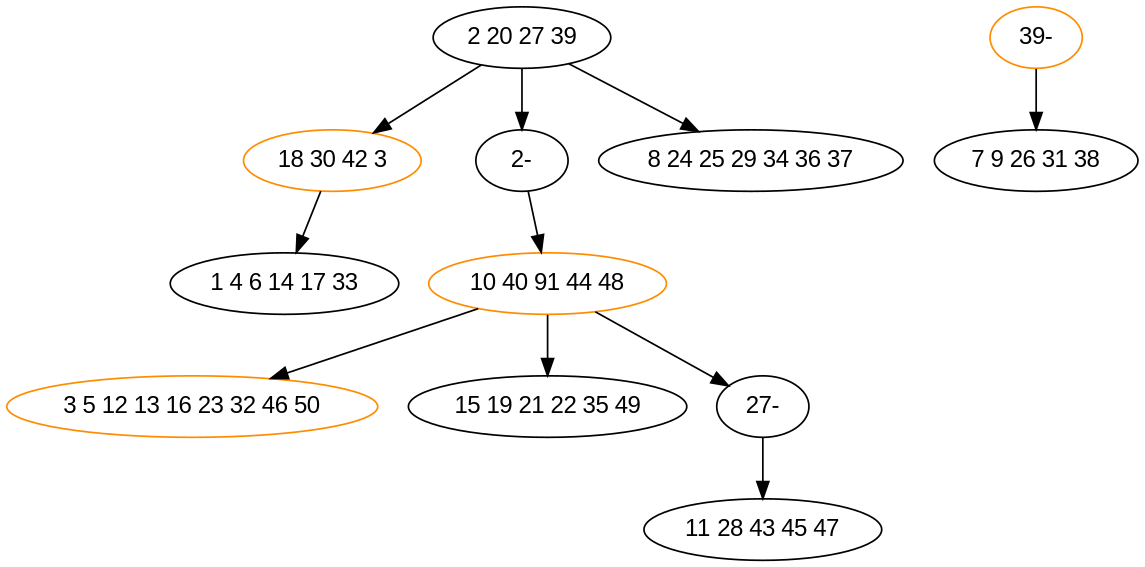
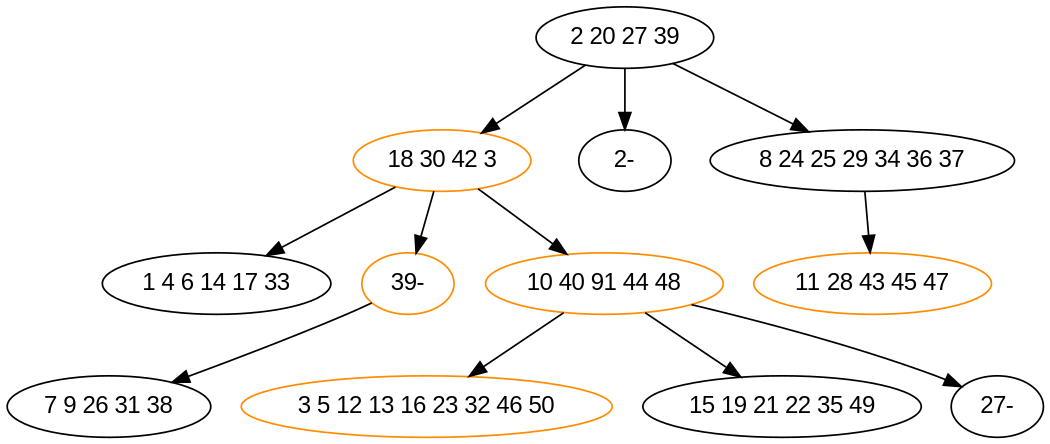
edge "2-" -> "10 40 91 44 48": now "18 30 42 3" -> "10 40 91 44 48"
edge "18 30 42 3" -> "39-": added
edge "27-" -> "11 28 43 45 47": now "8 24 25 29 34 36 37" -> "11 28 43 45 47"
node "11 28 43 45 47": color black -> darkorange
